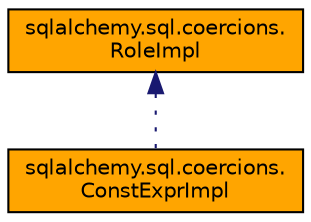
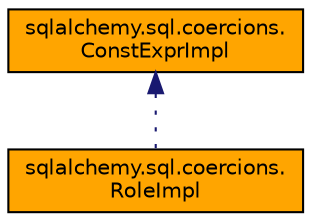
edge "sqlalchemy.sql.coercions. ConstExprImpl" -> "sqlalchemy.sql.coercions. RoleImpl": reversed
